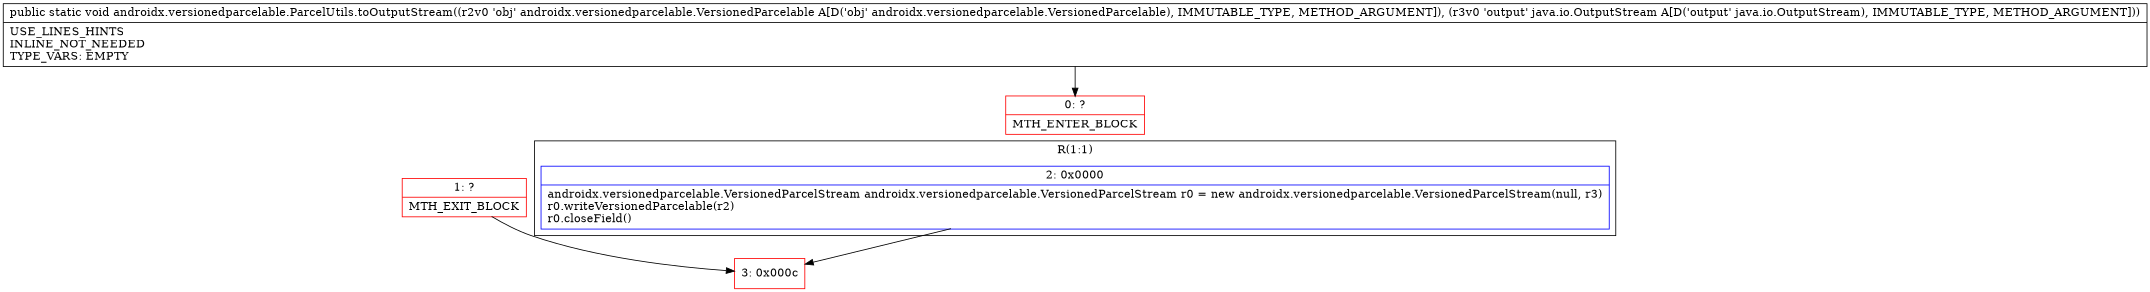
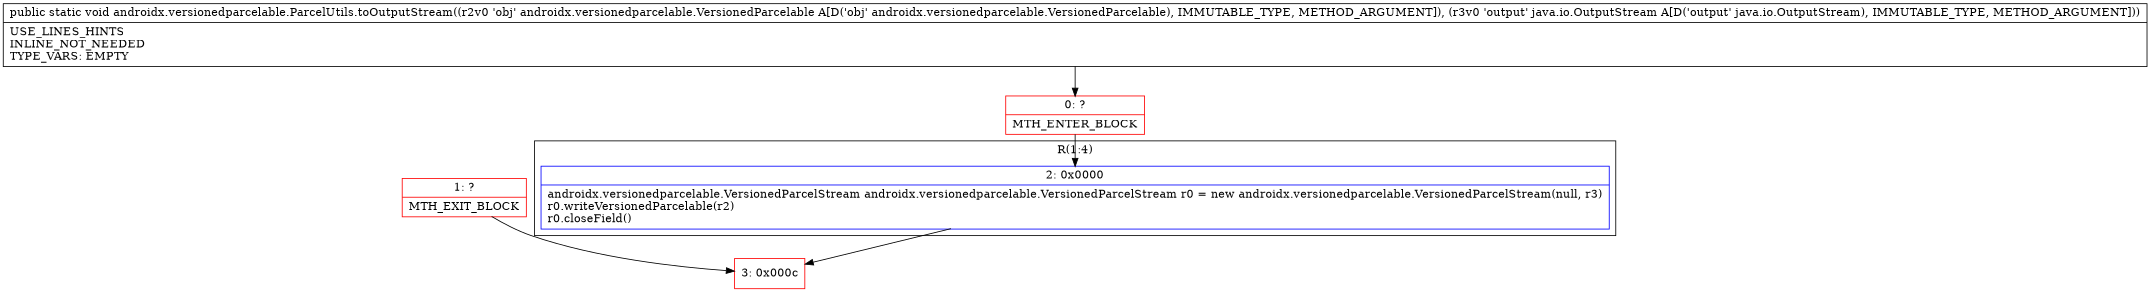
edge "0: ?" -> "2: 0x0000": added
cluster "R(1:1)": label "R(1:1)" -> "R(1:4)"
